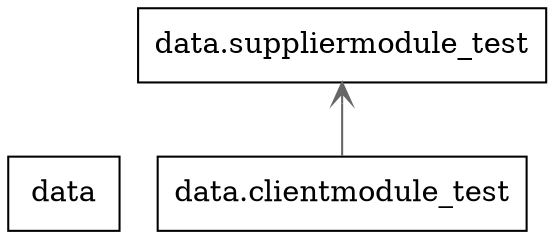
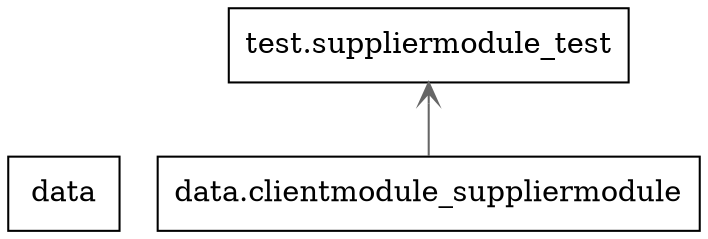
node "data.suppliermodule_test": label "data.suppliermodule_test" -> "test.suppliermodule_test"
node "data.clientmodule_test": label "data.clientmodule_test" -> "data.clientmodule_suppliermodule"
